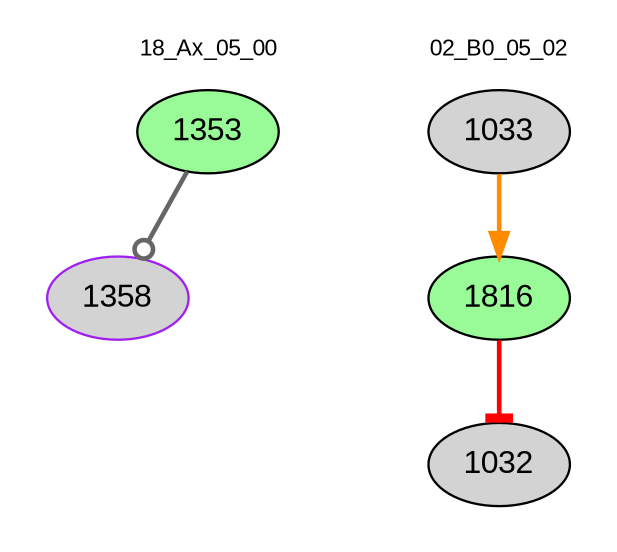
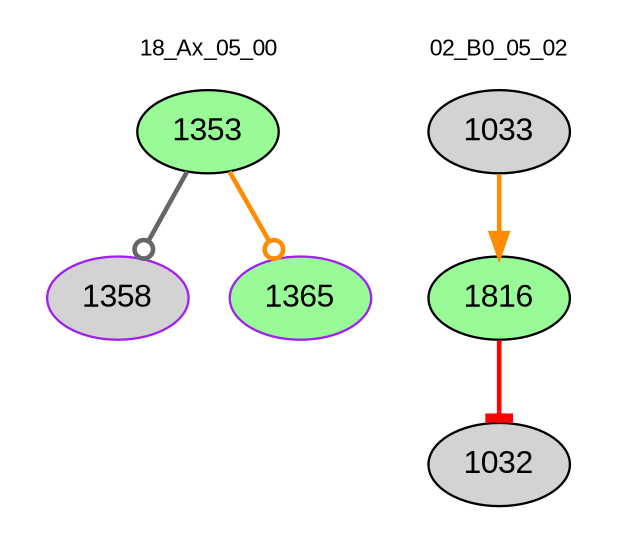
node "1365": added
